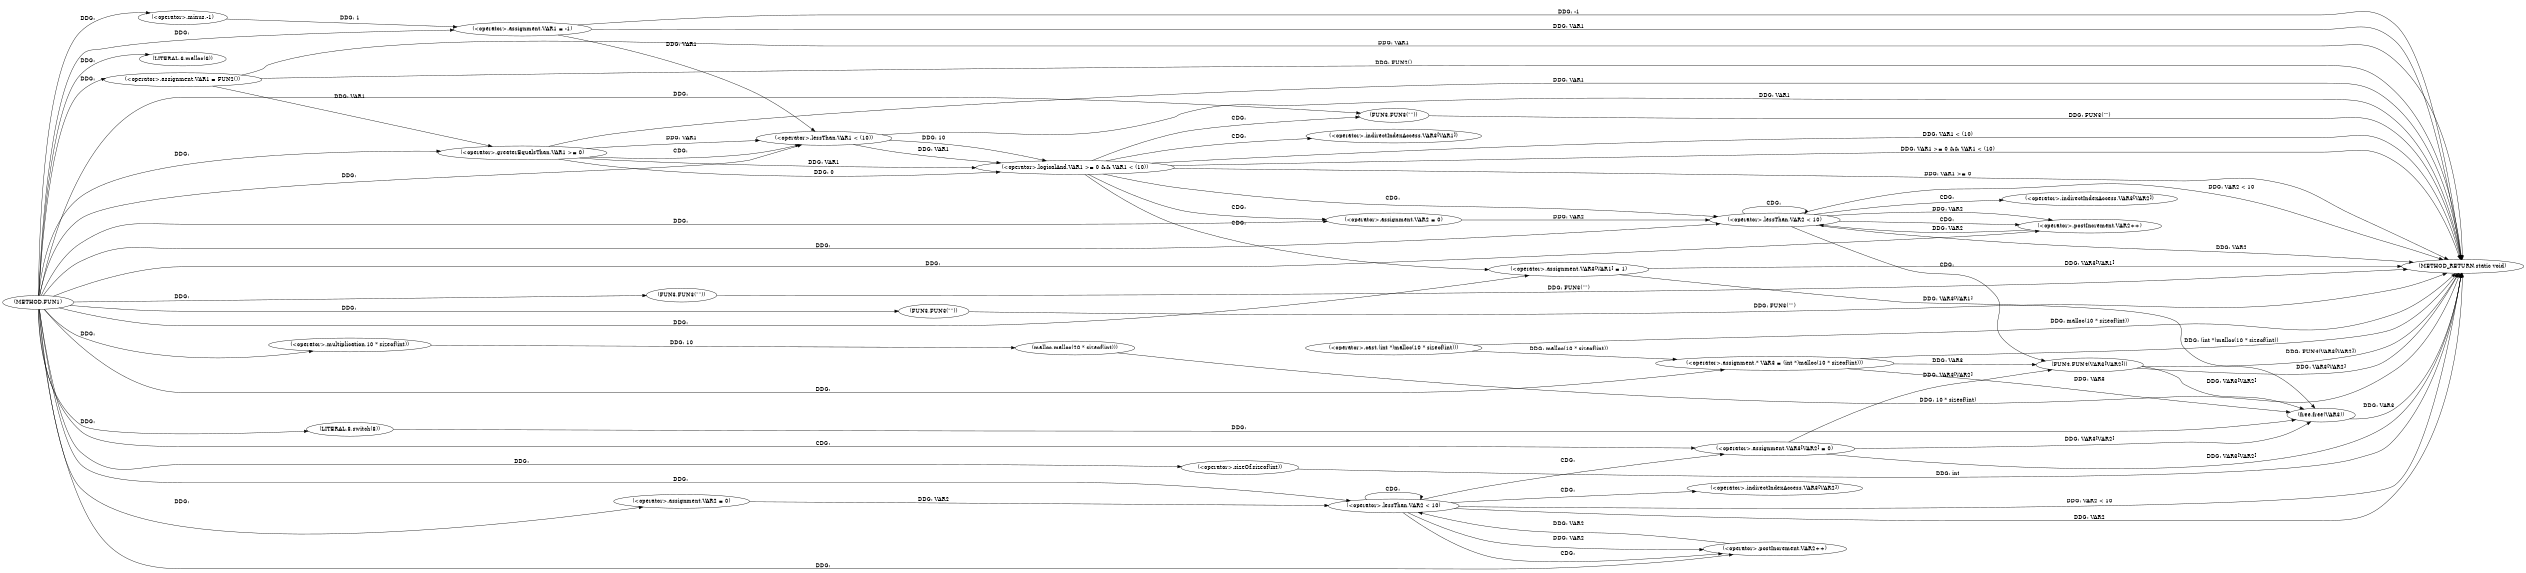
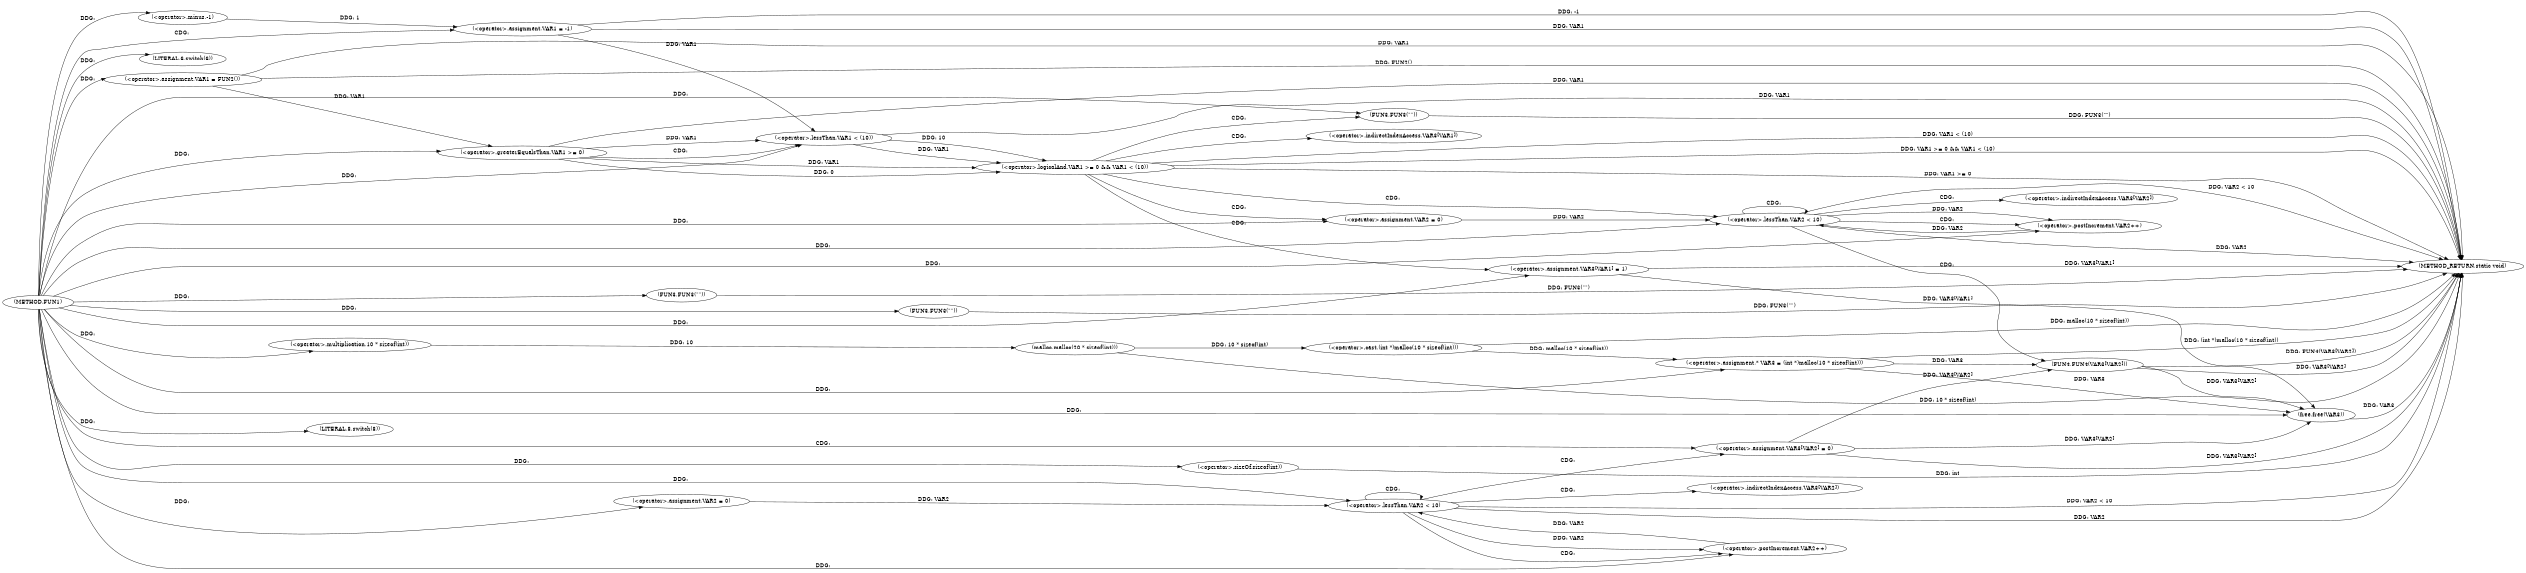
edge "(METHOD,FUN1)" -> "(<operator>.assignment,VAR1 = -1)": label "DDG: " -> "CDG: "
node "(LITERAL,6,malloc(6))": label "(LITERAL,6,malloc(6))" -> "(LITERAL,6,switch(6))"
edge "(malloc,malloc(20 * sizeof(int)))" -> "(<operator>.cast,(int *)malloc(10 * sizeof(int)))": added, label "DDG: 10 * sizeof(int)"
edge "(LITERAL,8,switch(8))" -> "(free,free(VAR3))": now "(METHOD,FUN1)" -> "(free,free(VAR3))"
